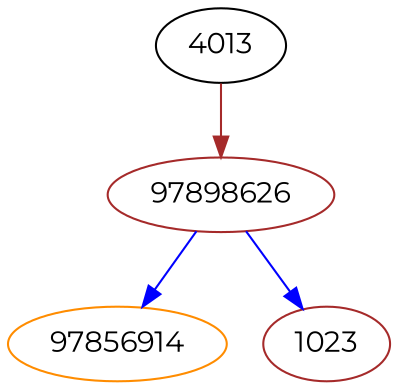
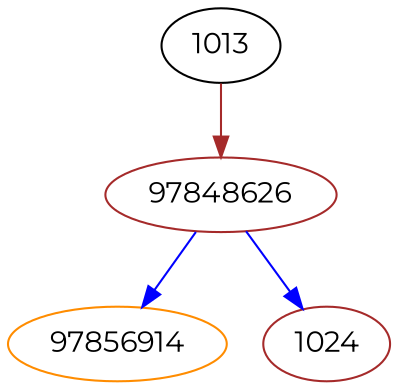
node "4013": label "4013" -> "1013"
node "97898626": label "97898626" -> "97848626"
node "1023": label "1023" -> "1024"
